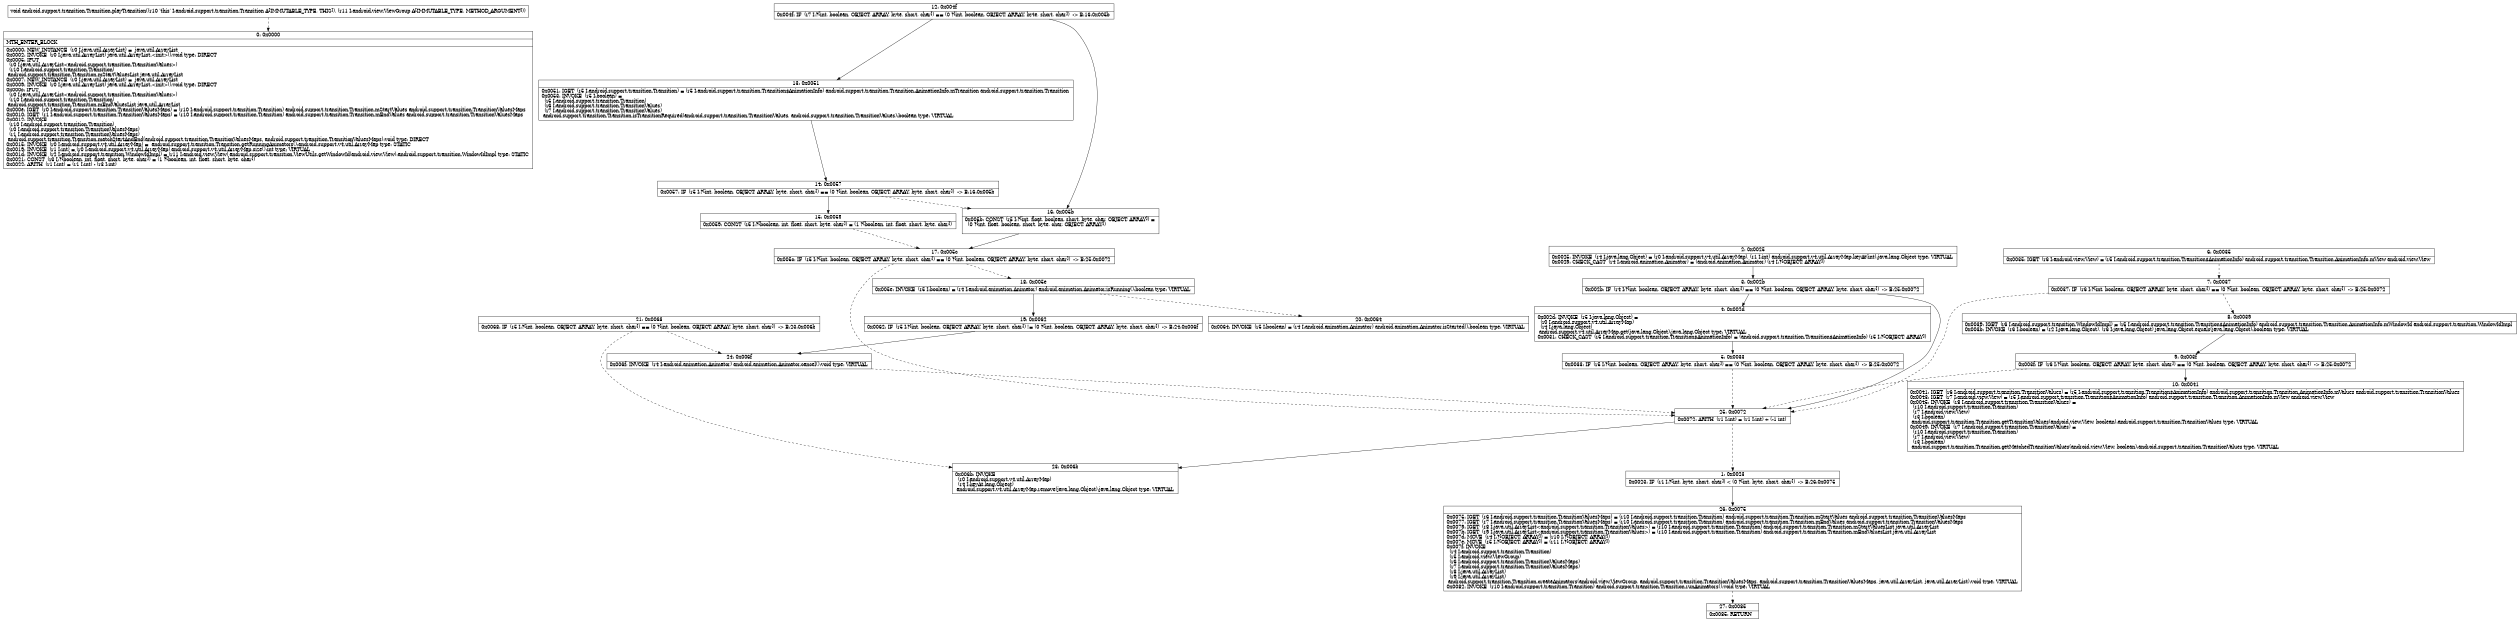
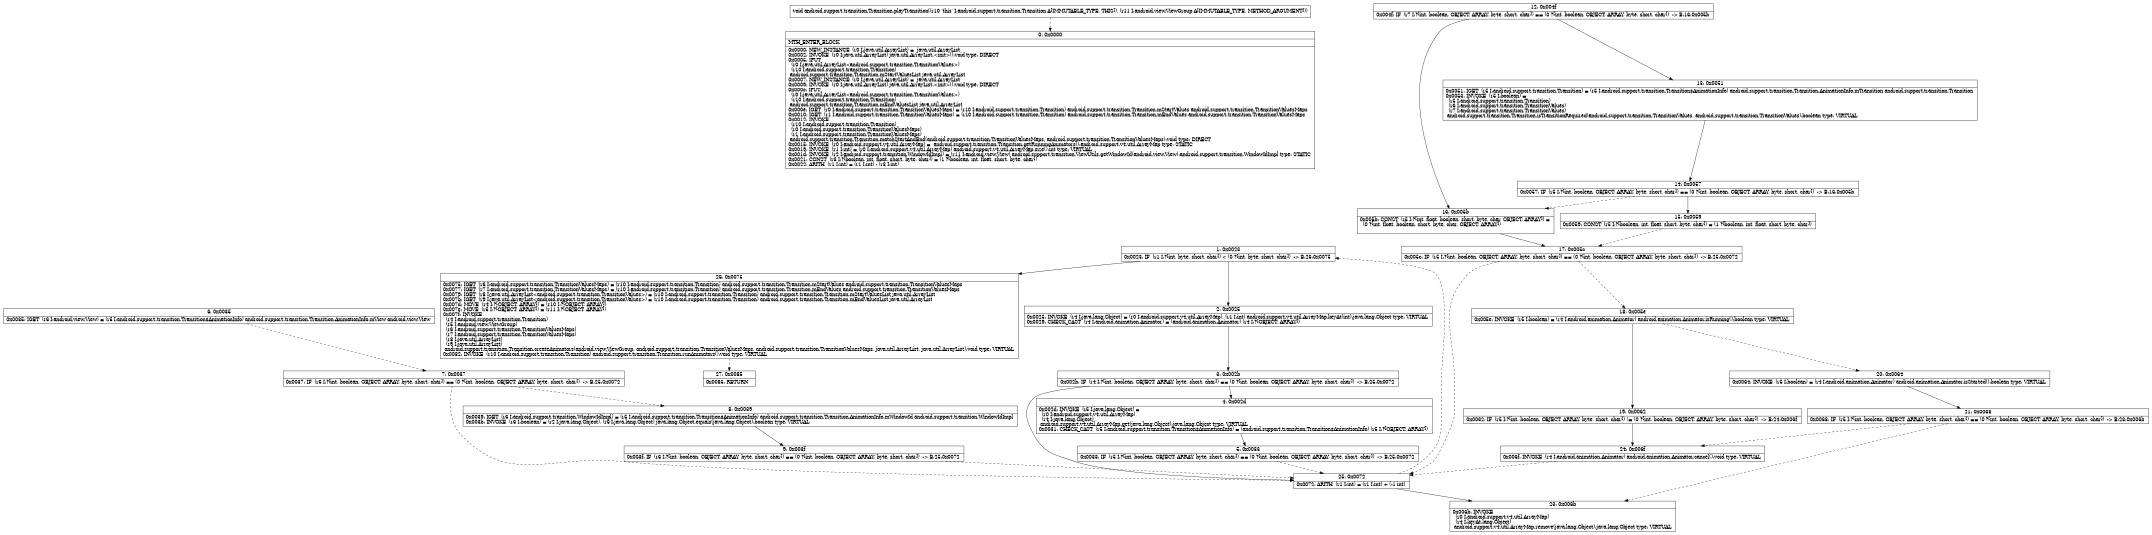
edge "1: 0x0023" -> "2: 0x0025": added
edge "20: 0x0064" -> "21: 0x0068": added
node "10: 0x0041": removed
